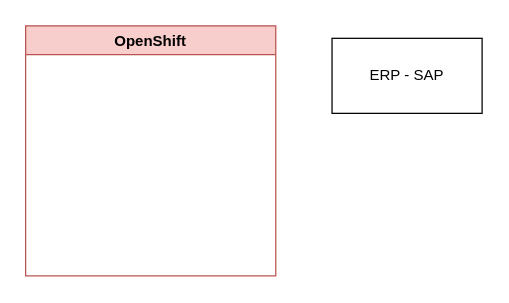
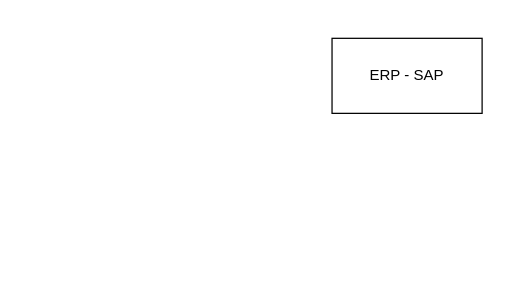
node "OpenShift": removed
